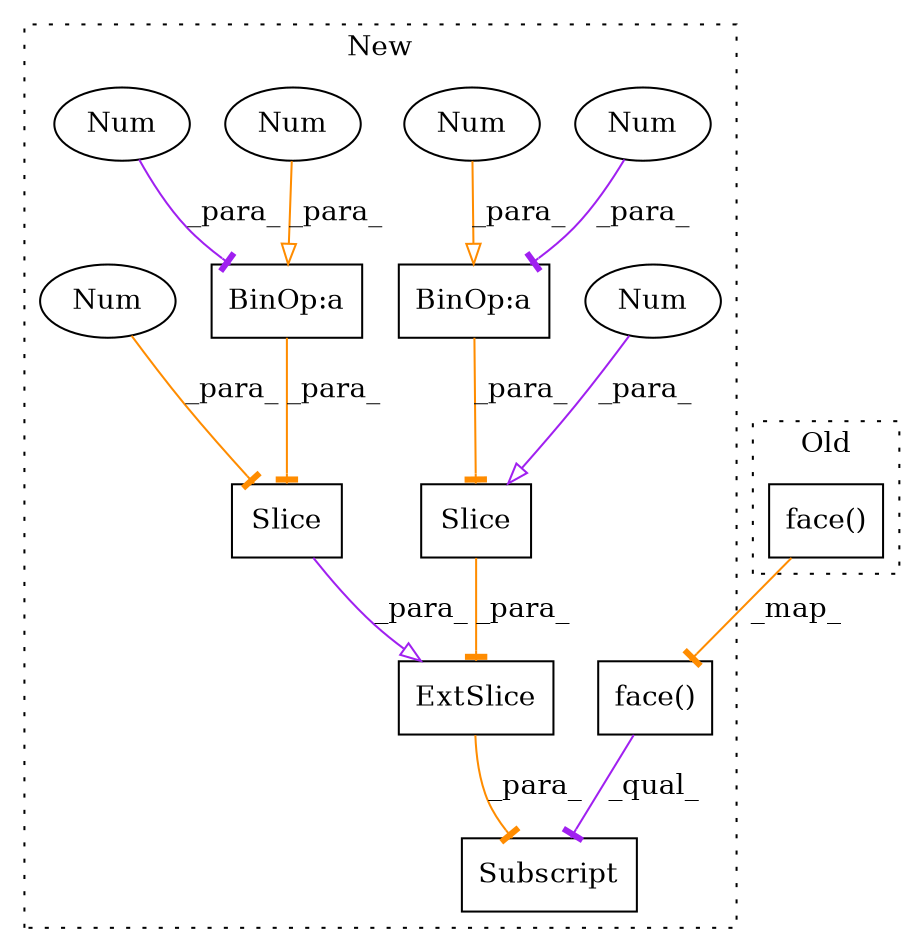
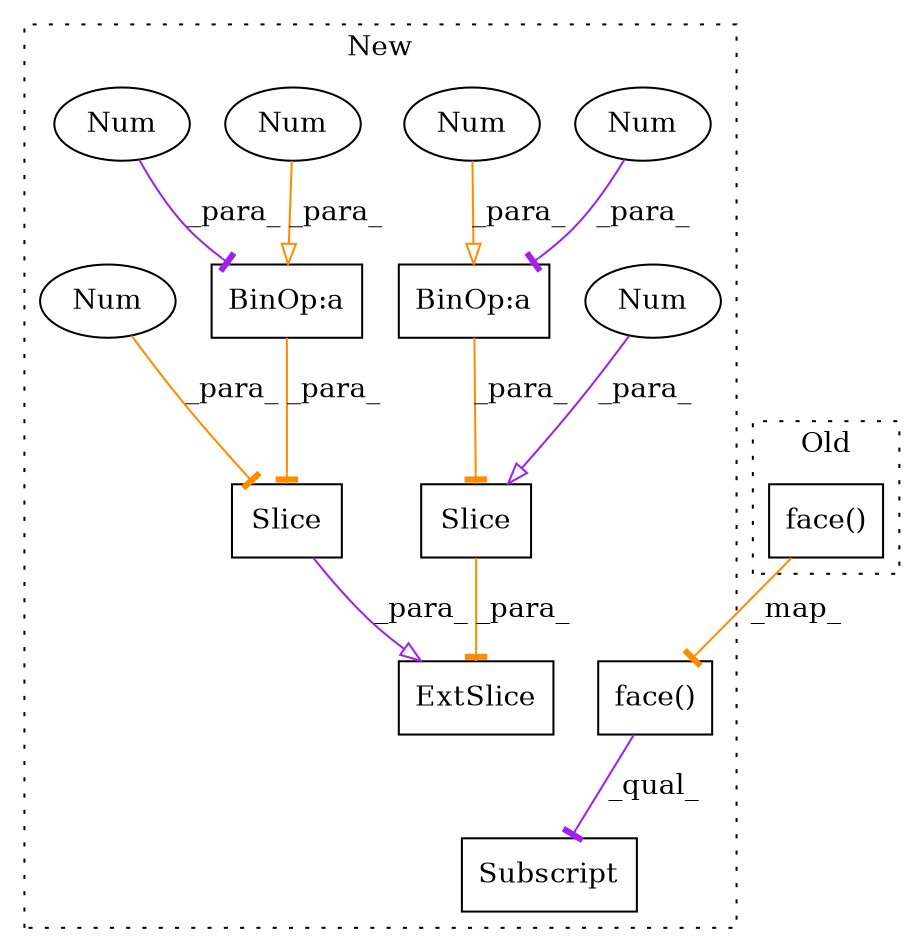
edge "ExtSlice" -> "Subscript": removed, label "_para_"
